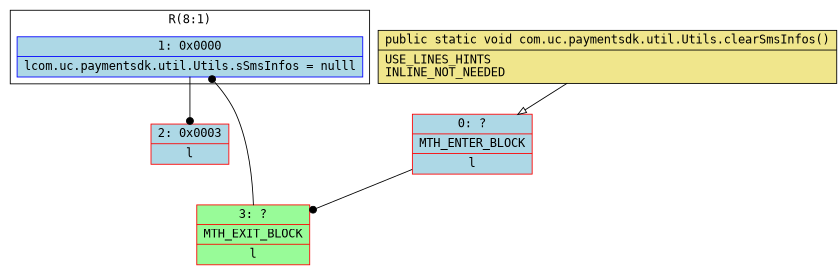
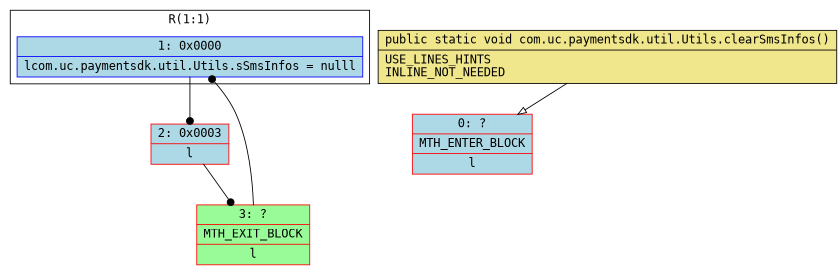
cluster "R(8:1)": label "R(8:1)" -> "R(1:1)"
edge "0: ?" -> "3: ?": now "2: 0x0003" -> "3: ?"
